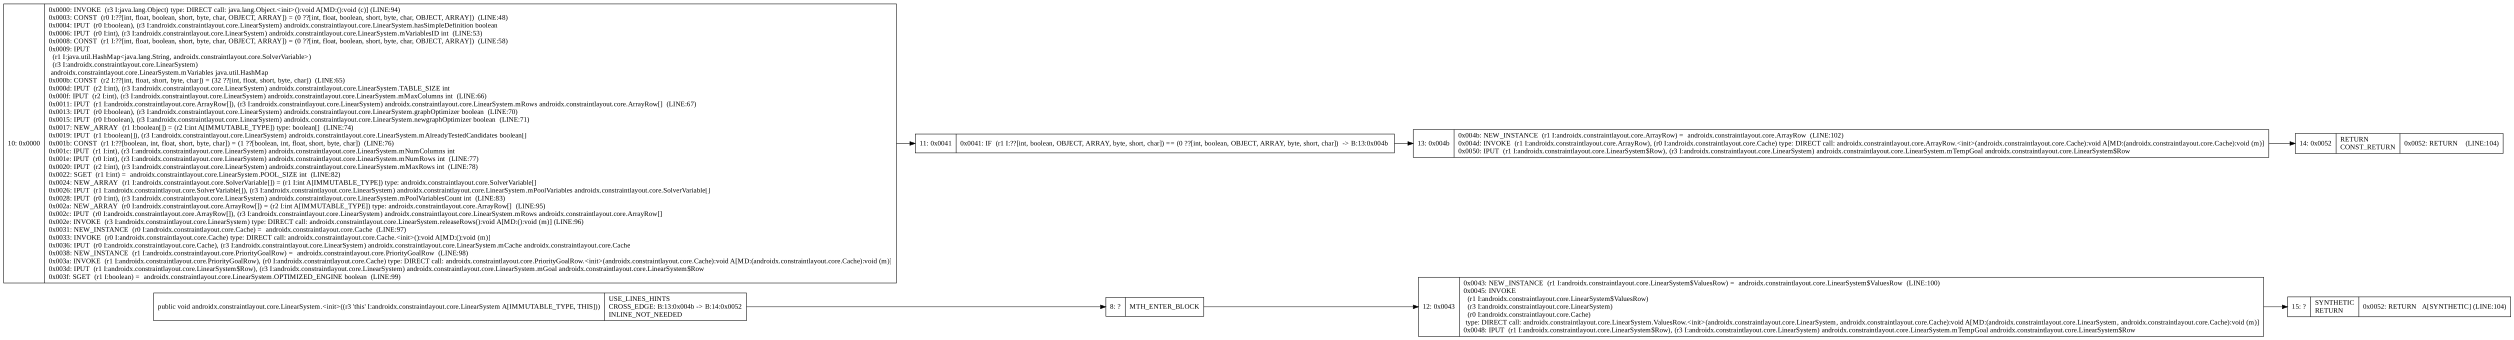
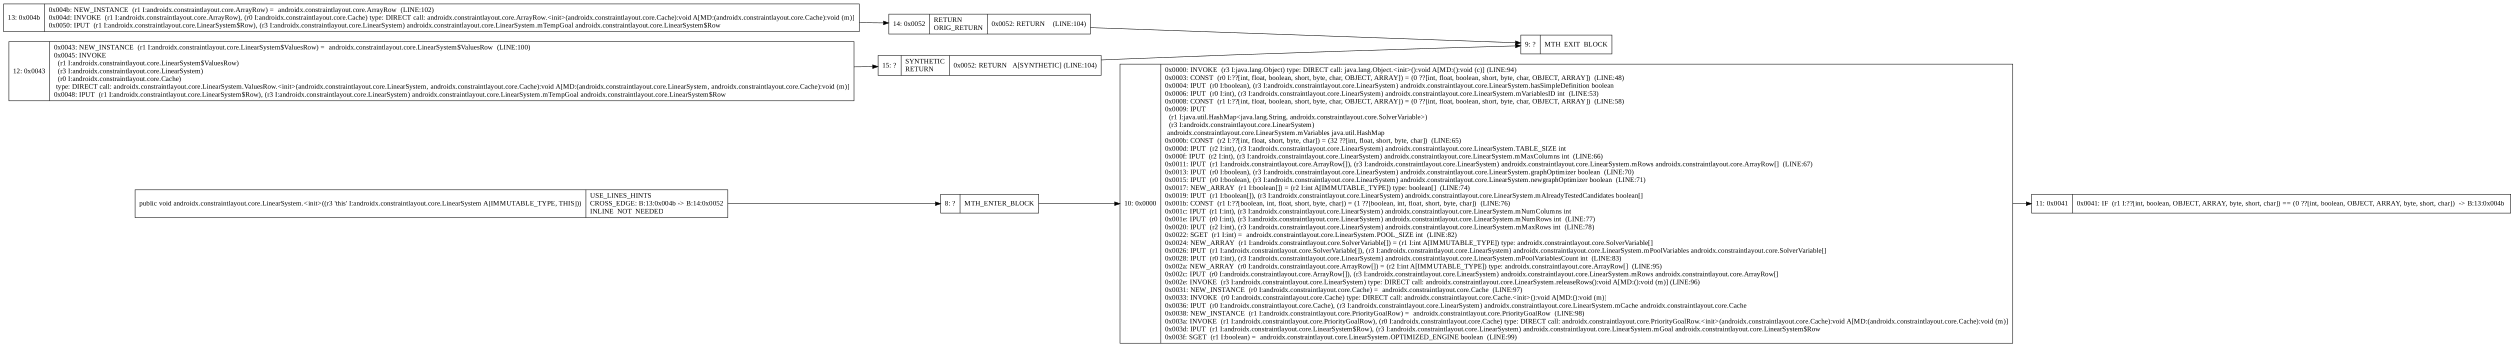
node "9: ?": added
edge "11: 0x0041" -> "13: 0x004b": removed
node "14: 0x0052": text "CONST_RETURN" -> "ORIG_RETURN"
edge "8: ?" -> "12: 0x0043": now "8: ?" -> "10: 0x0000"
